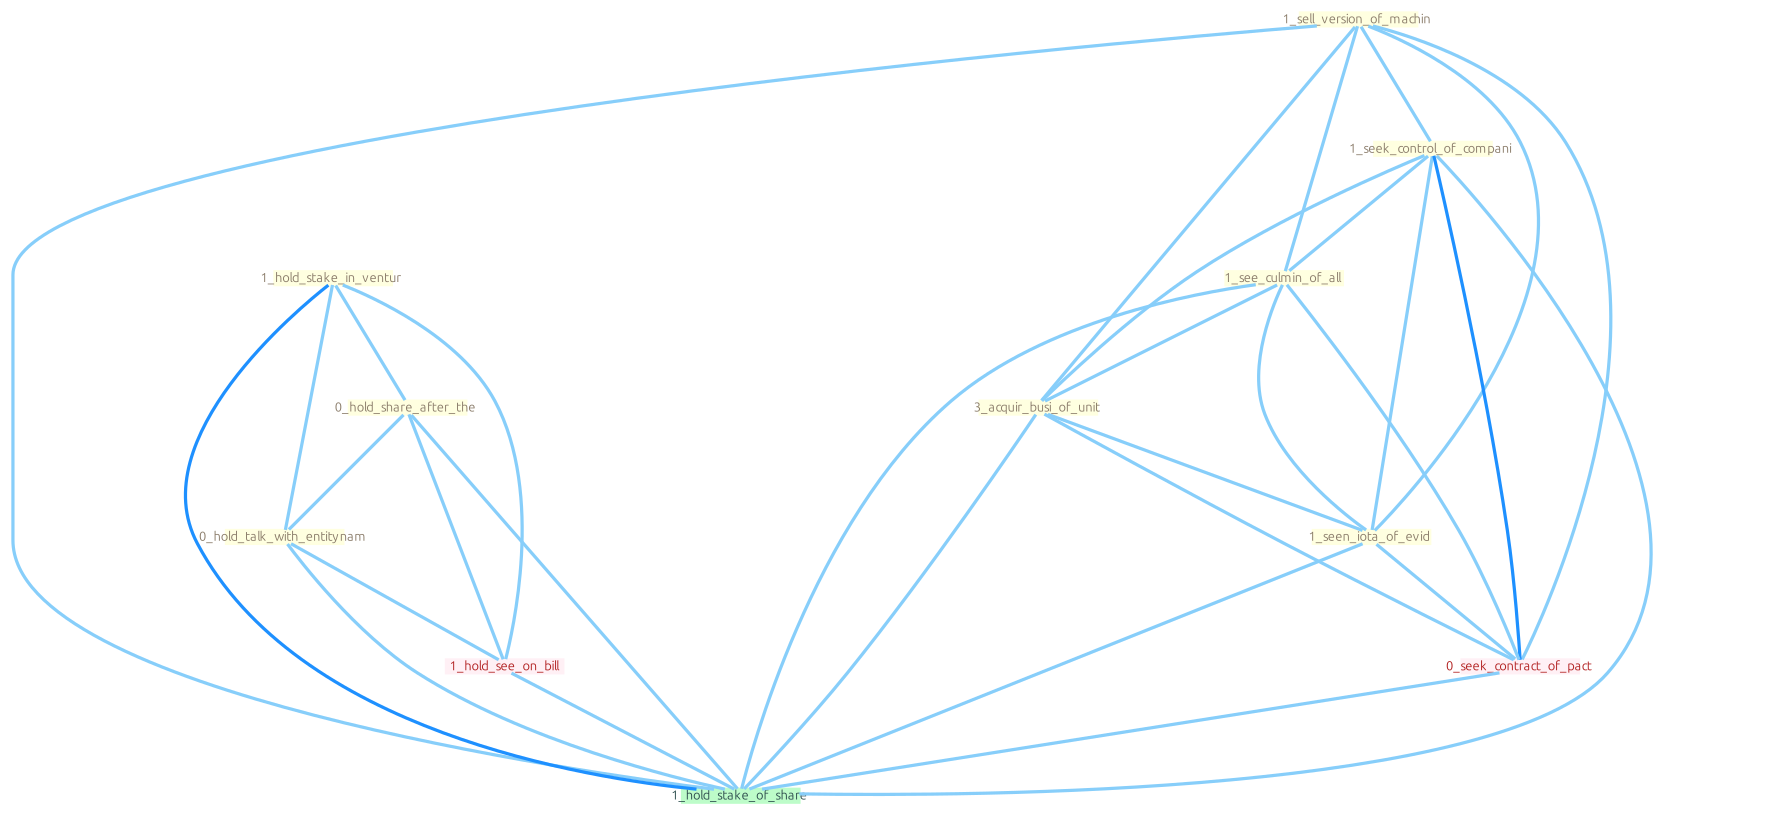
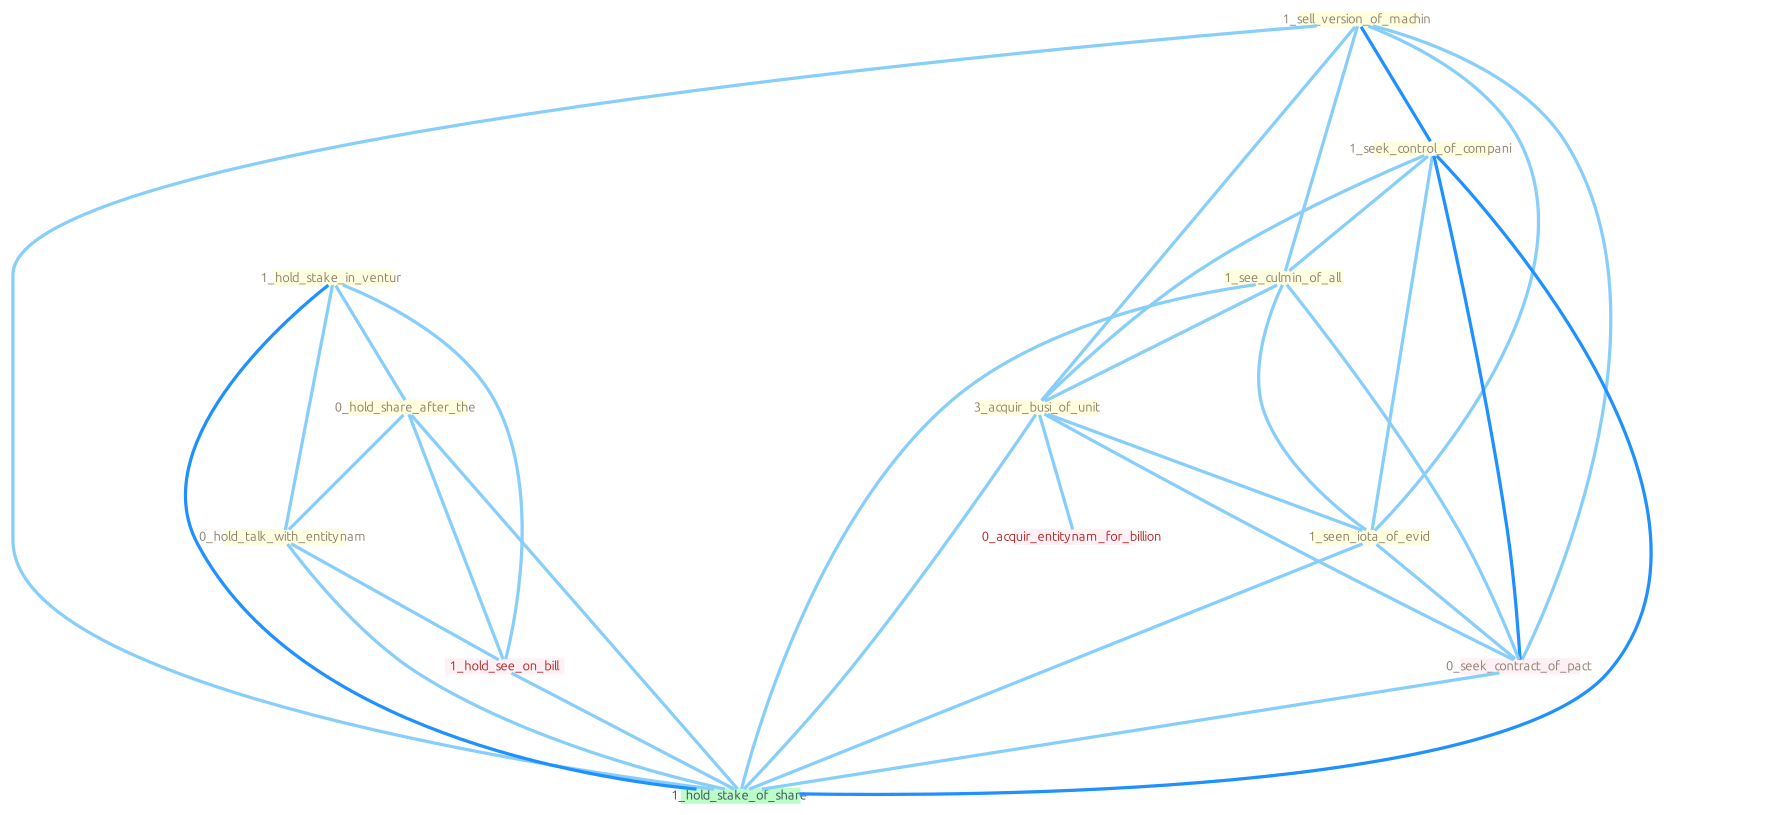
edge "1_sell_version_of_machin" -- "1_seek_control_of_compani": color #87cefa -> #1e90ff
node "0_acquir_entitynam_for_billion": added
node "0_seek_contract_of_pact": fontcolor #b22222 -> #8b7d6b
edge "1_seek_control_of_compani" -- "1_hold_stake_of_share": color #87cefa -> #1e90ff
